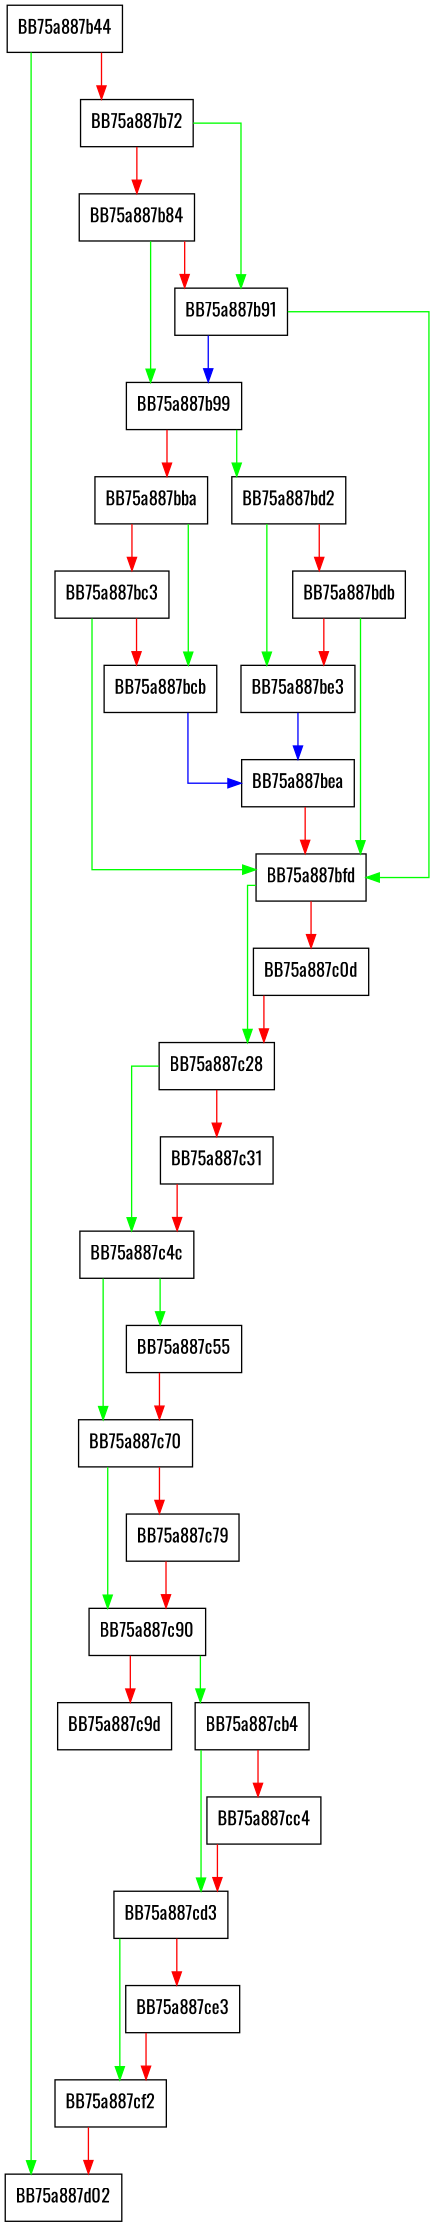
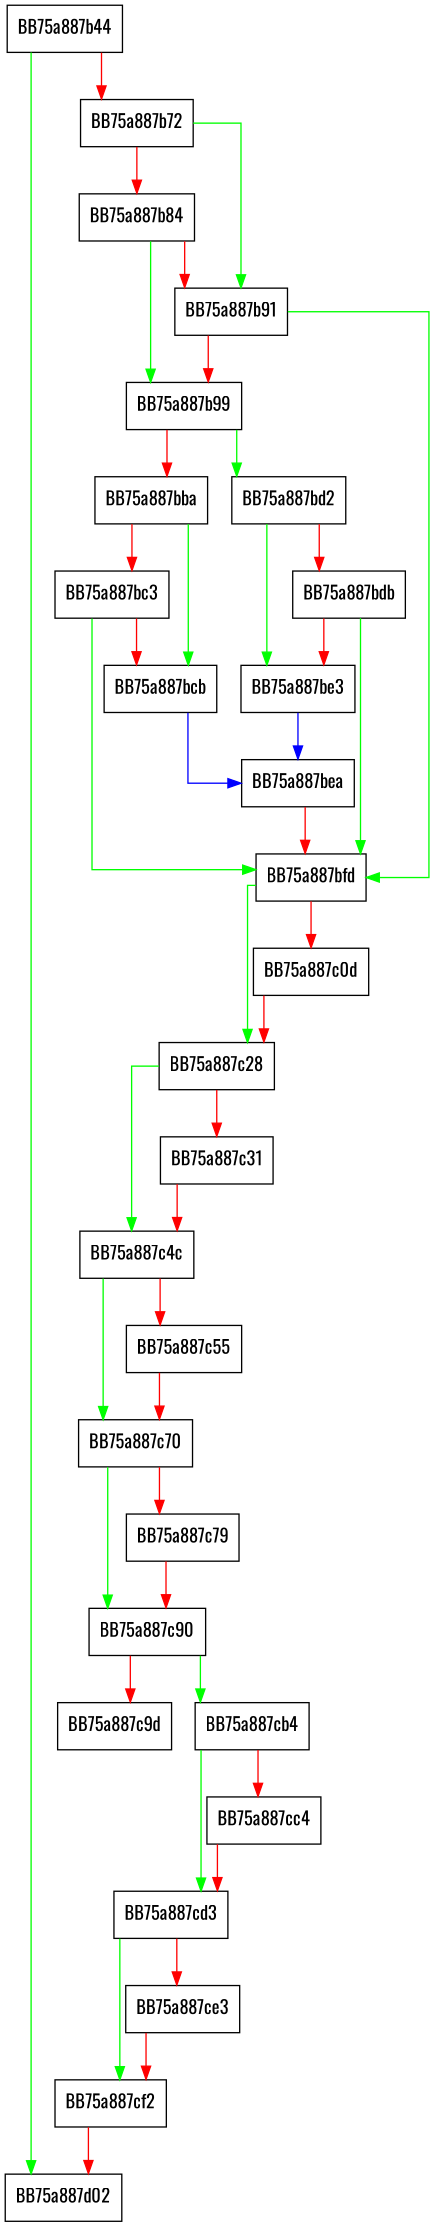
edge "BB75a887b91" -> "BB75a887b99": color blue -> red
edge "BB75a887c4c" -> "BB75a887c55": color green -> red
